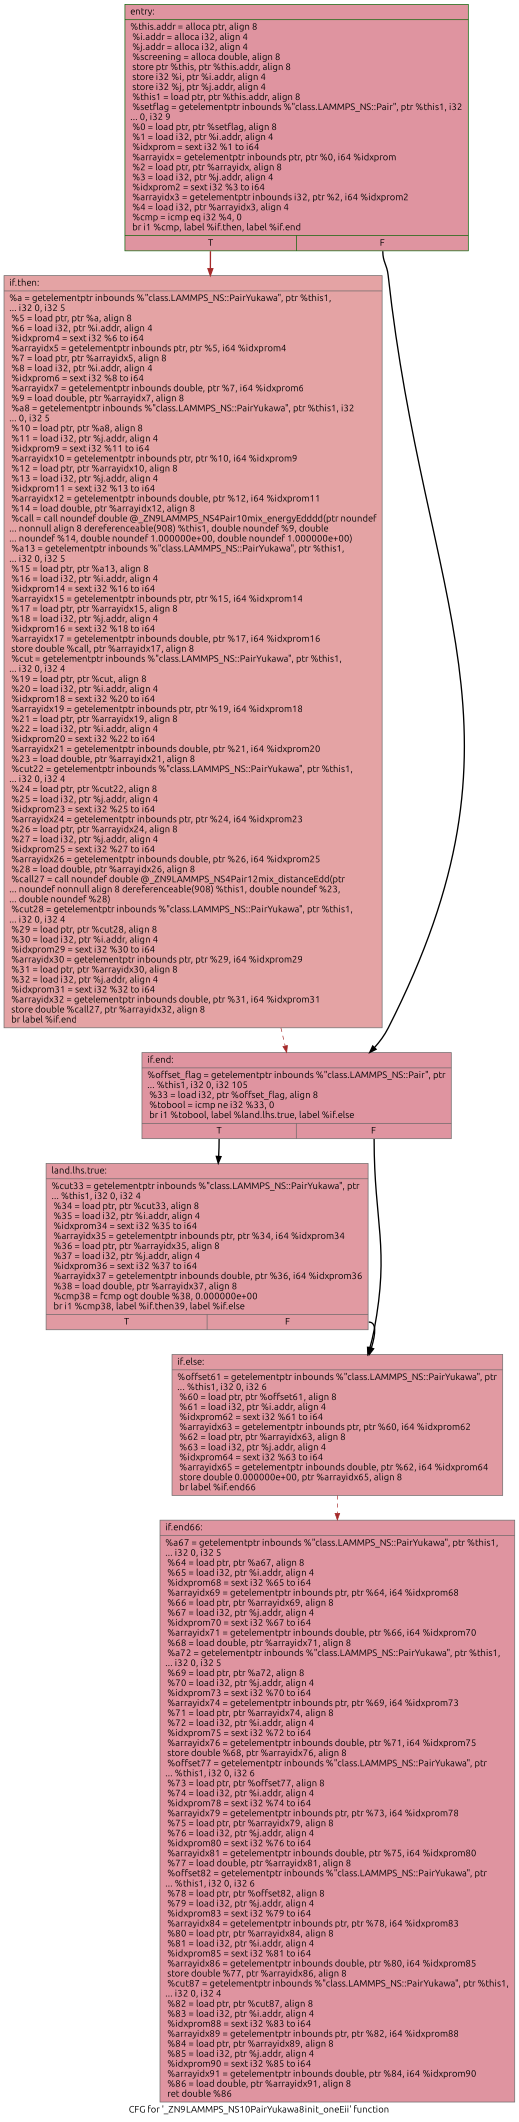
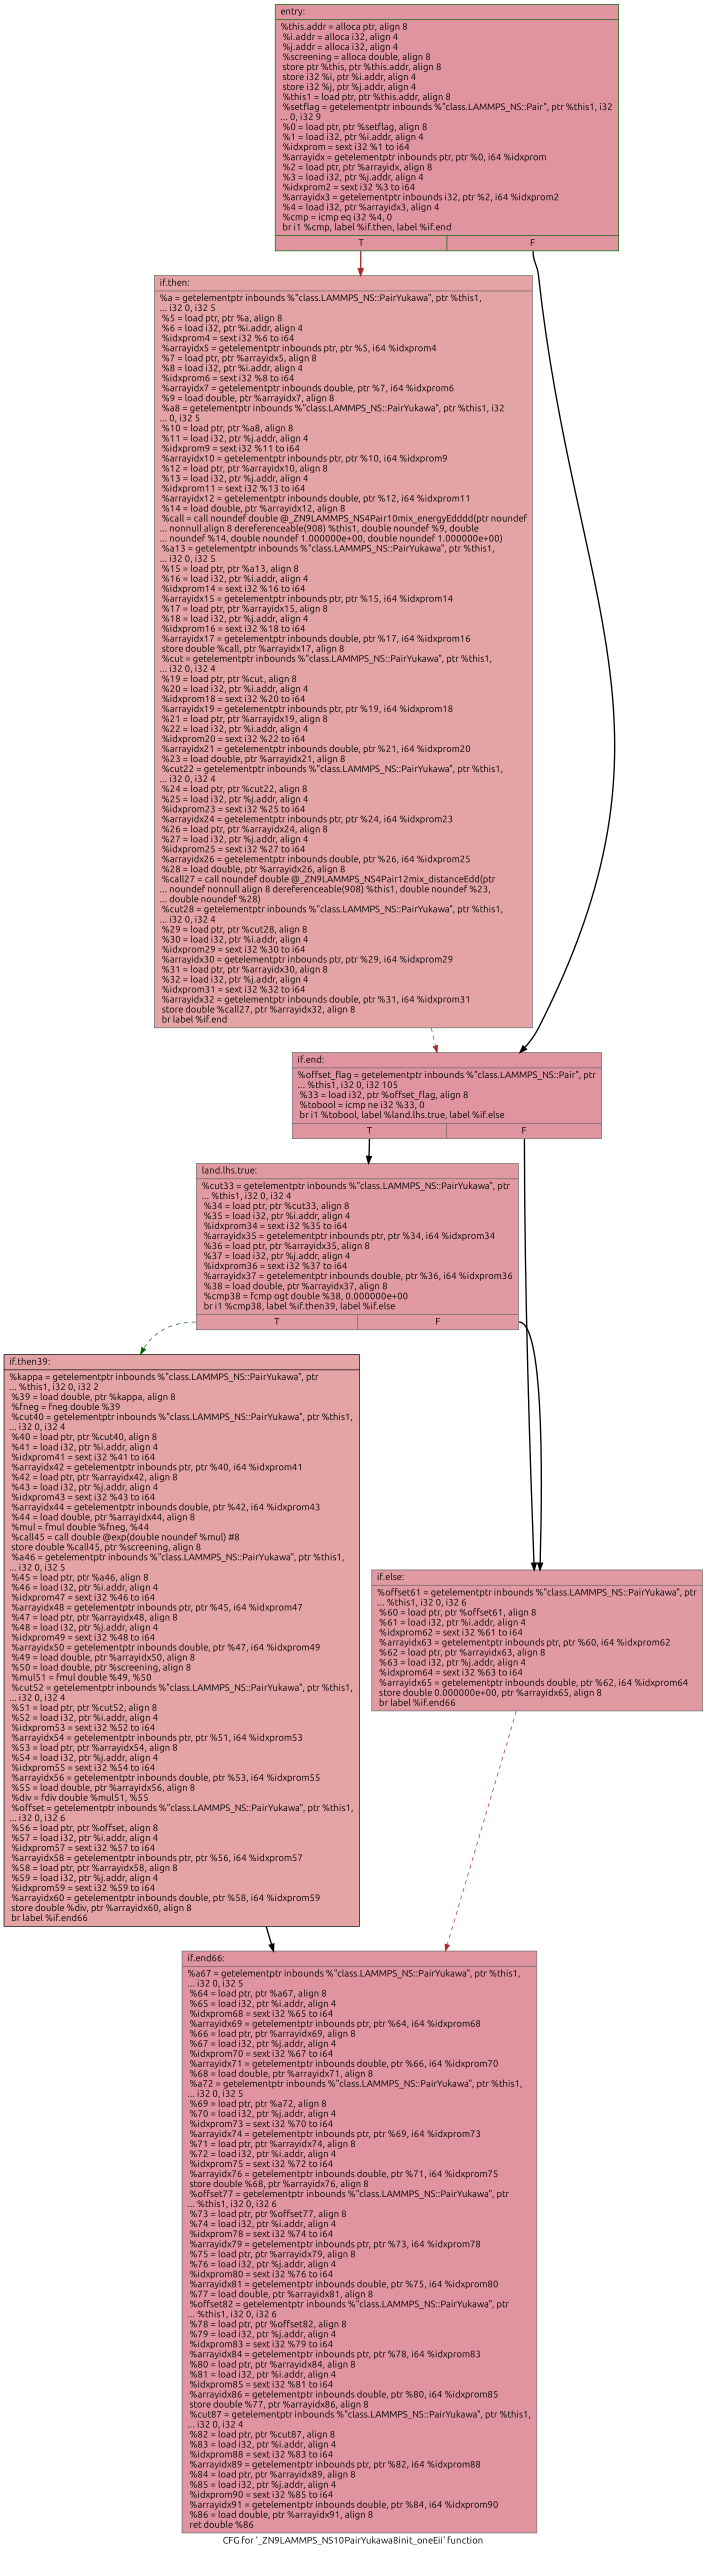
node "if.then39:": added
